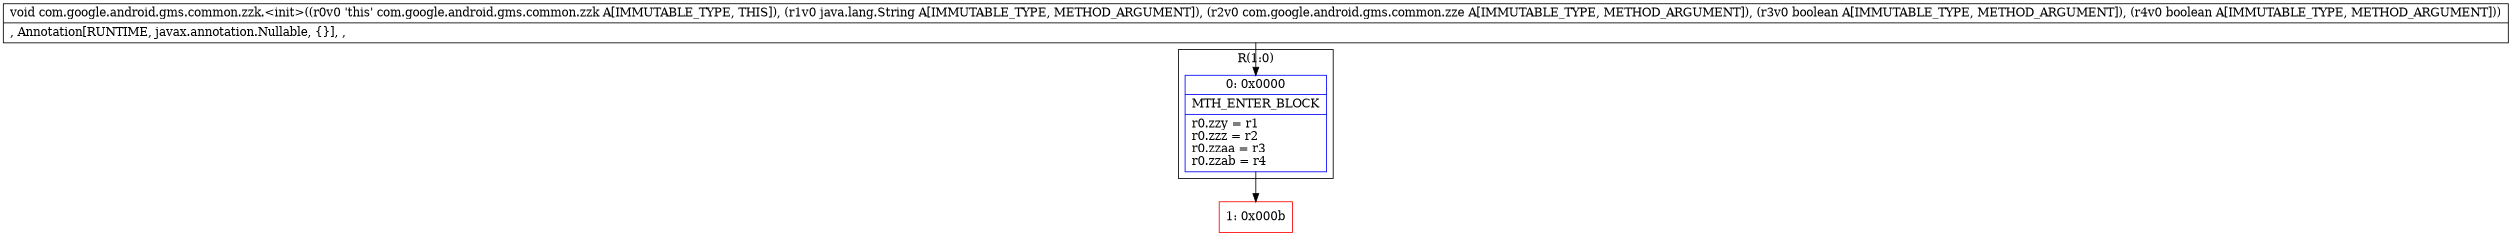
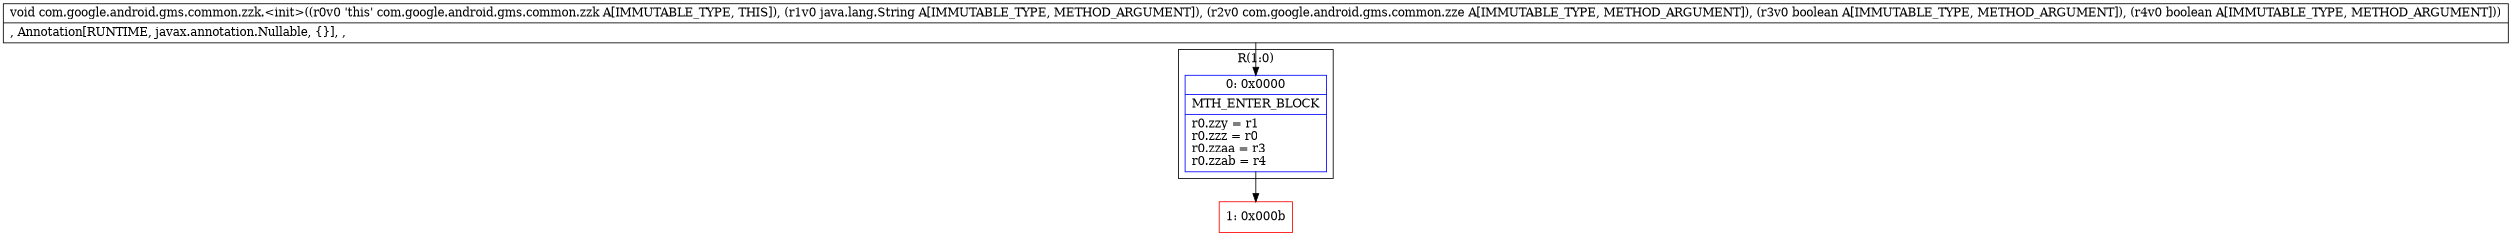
node "0: 0x0000": text "r0.zzz = r2" -> "r0.zzz = r0"
